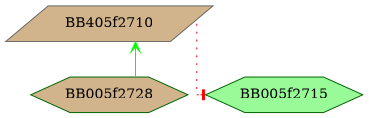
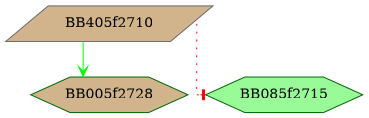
edge "BB005f2728" -> "BB405f2710": reversed
node "BB005f2715": label "BB005f2715" -> "BB085f2715"
